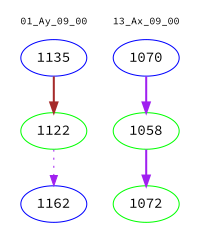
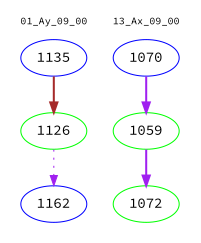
node "1122": label "1122" -> "1126"
node "1058": label "1058" -> "1059"
